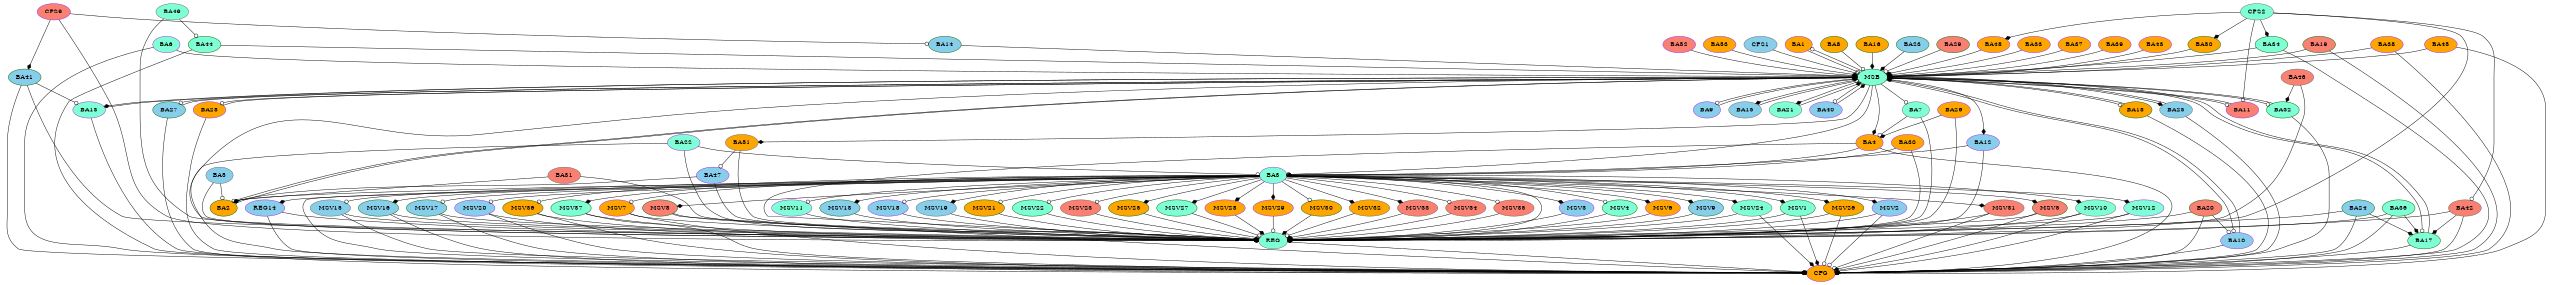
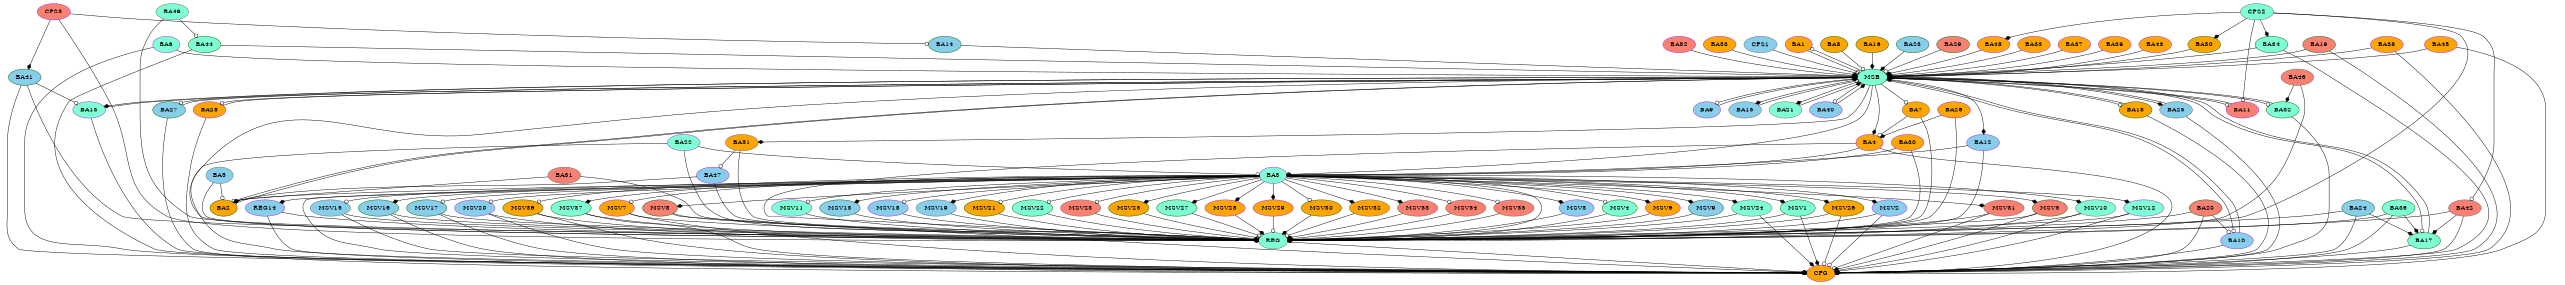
node "CPS9": label "CPS9" -> "CPS3"
node "BA7": fillcolor aquamarine -> orange
